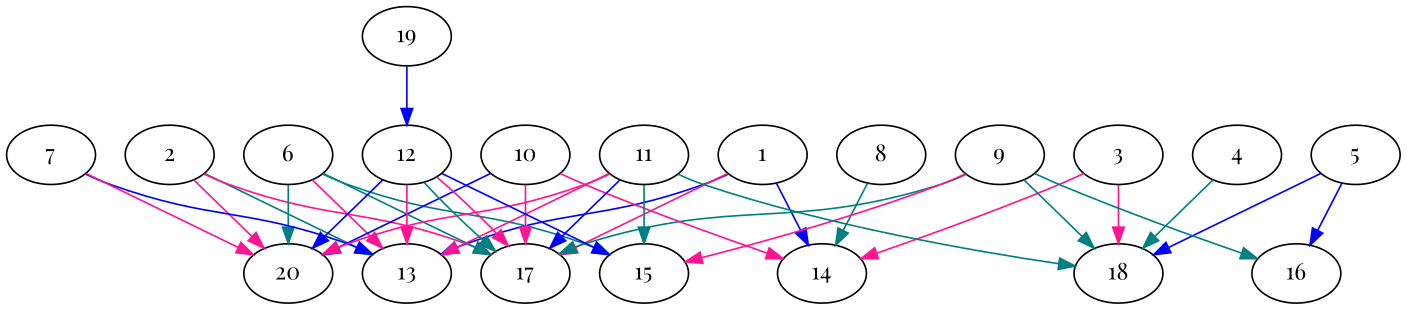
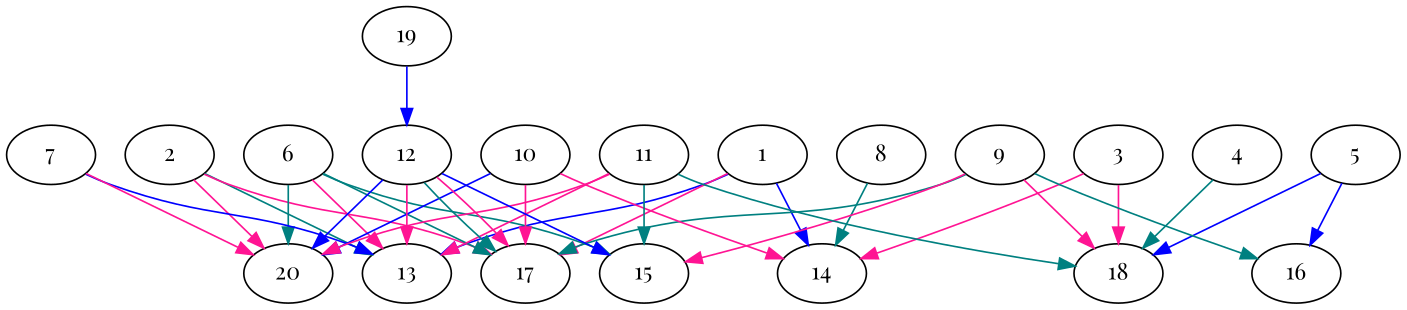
edge "11" -> "17": removed
edge "9" -> "18": color teal -> deeppink
